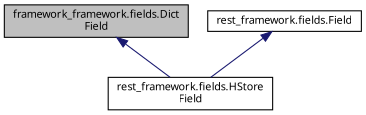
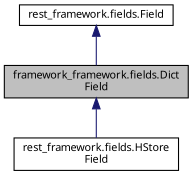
edge "rest_framework.fields.HStore Field" -> "rest_framework.fields.Field": now "framework_framework.fields.Dict Field" -> "rest_framework.fields.Field"
